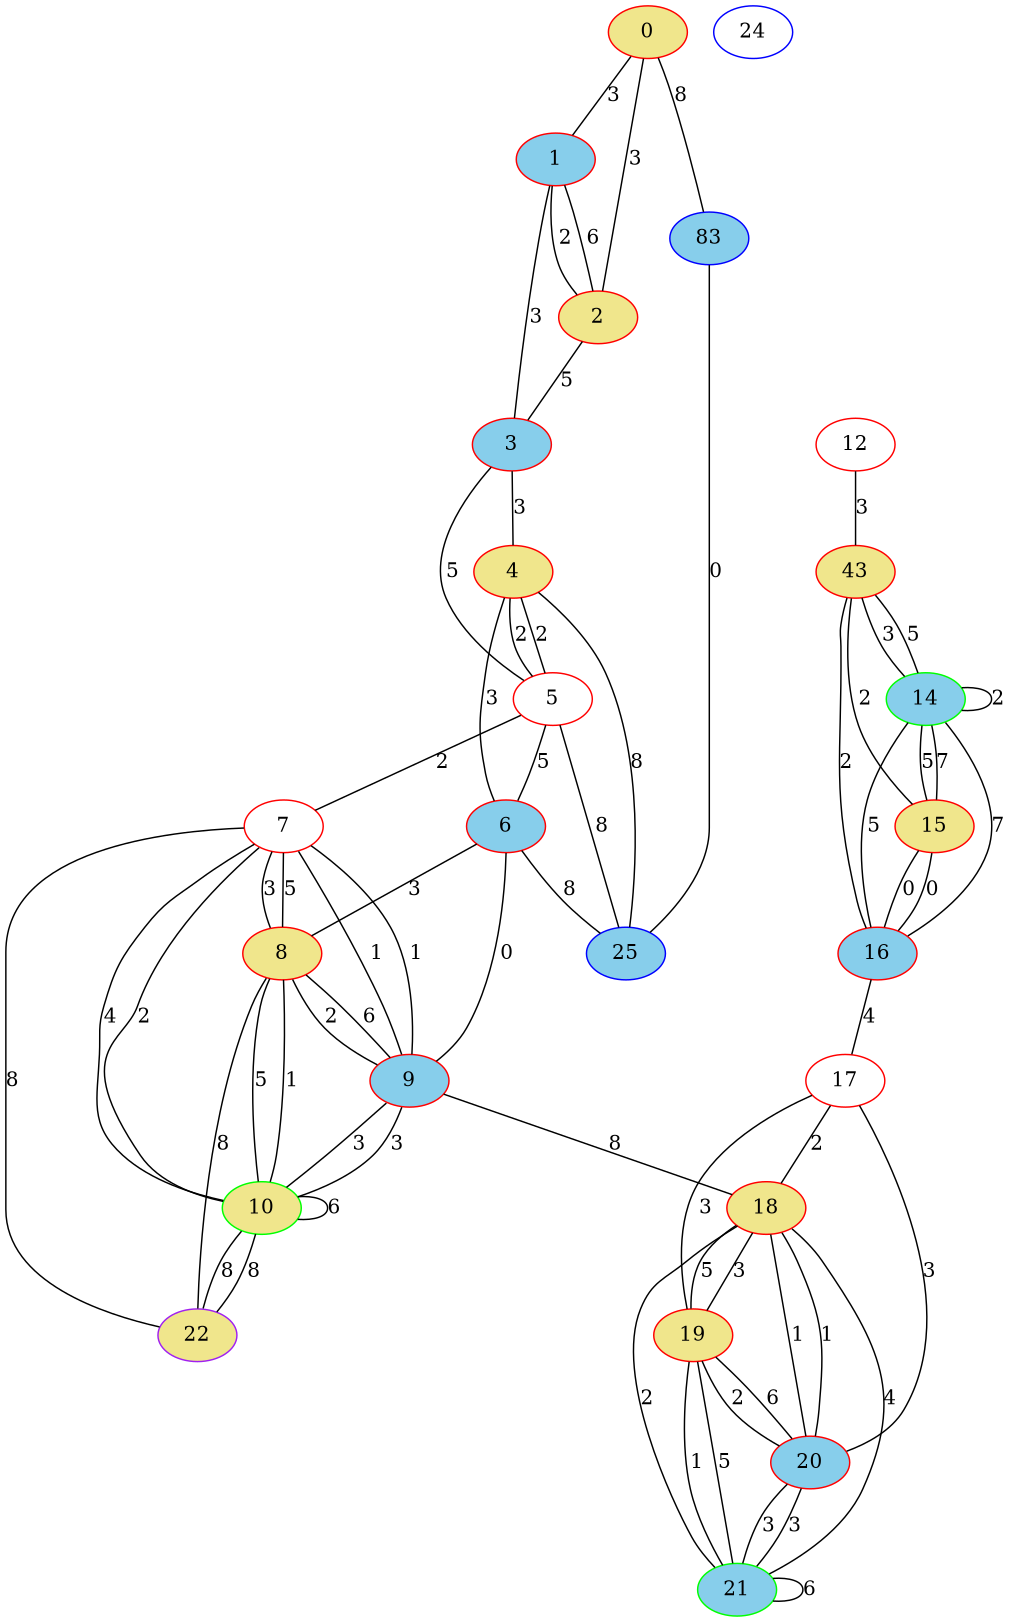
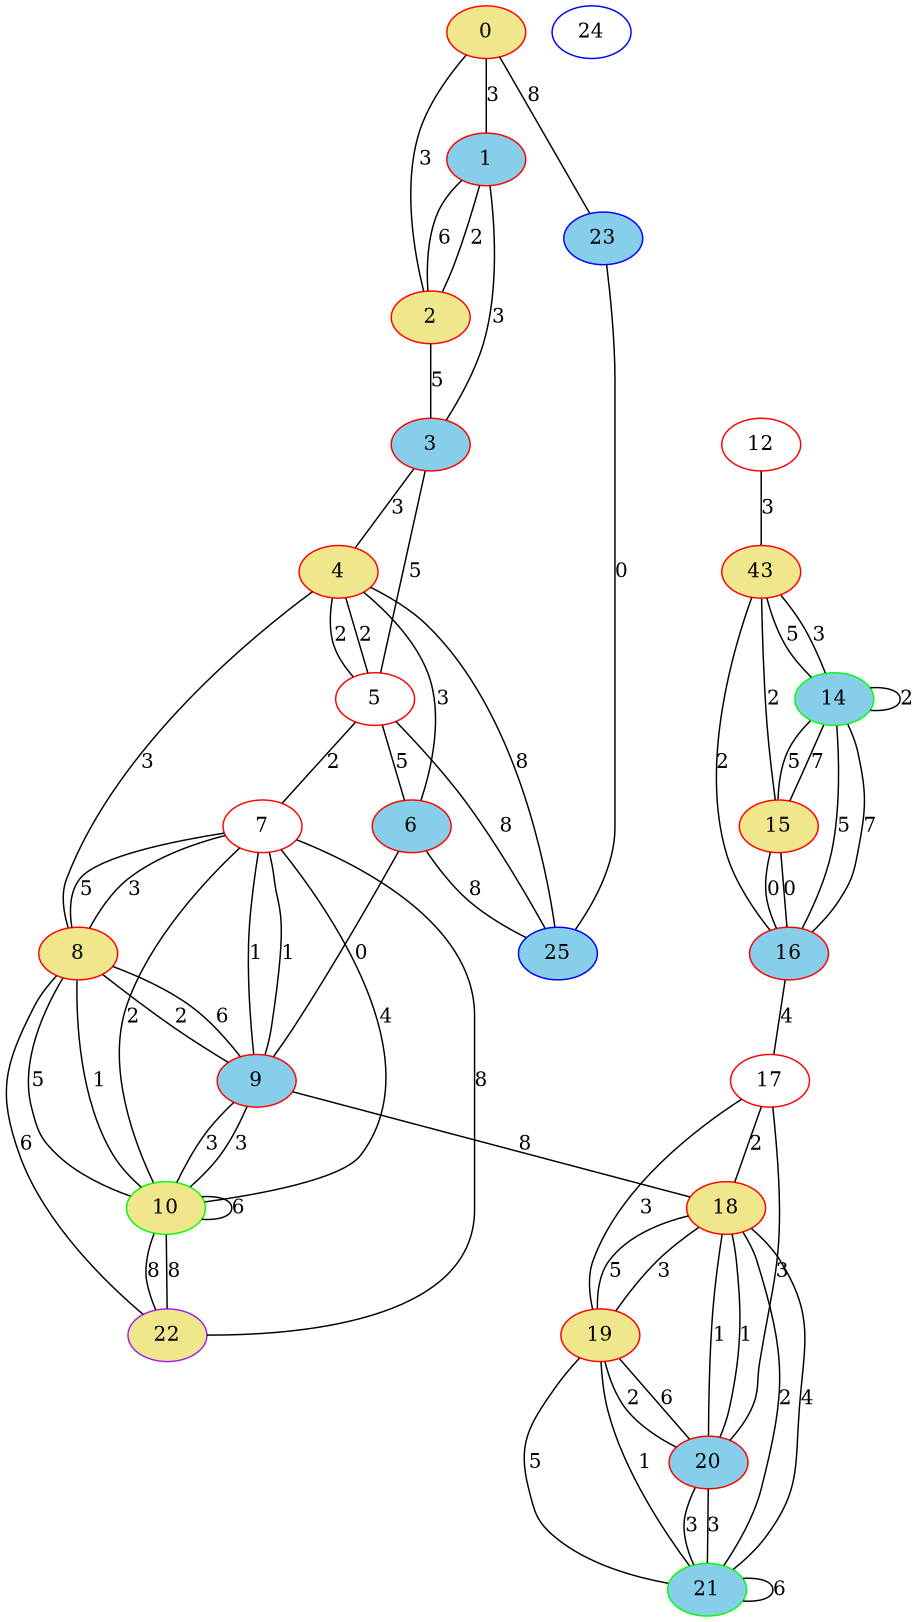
node "83": label "83" -> "23"
edge "6" -- "8": now "4" -- "8"
edge "8" -- "22": label "8" -> "6"
